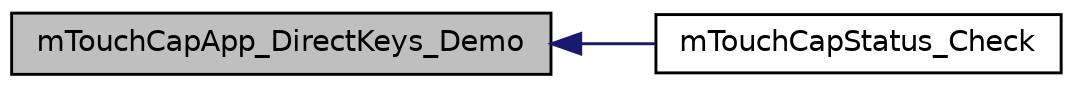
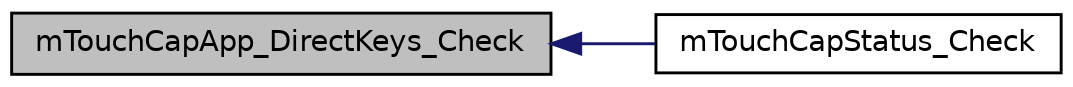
node "mTouchCapApp_DirectKeys_Demo": label "mTouchCapApp_DirectKeys_Demo" -> "mTouchCapApp_DirectKeys_Check"
